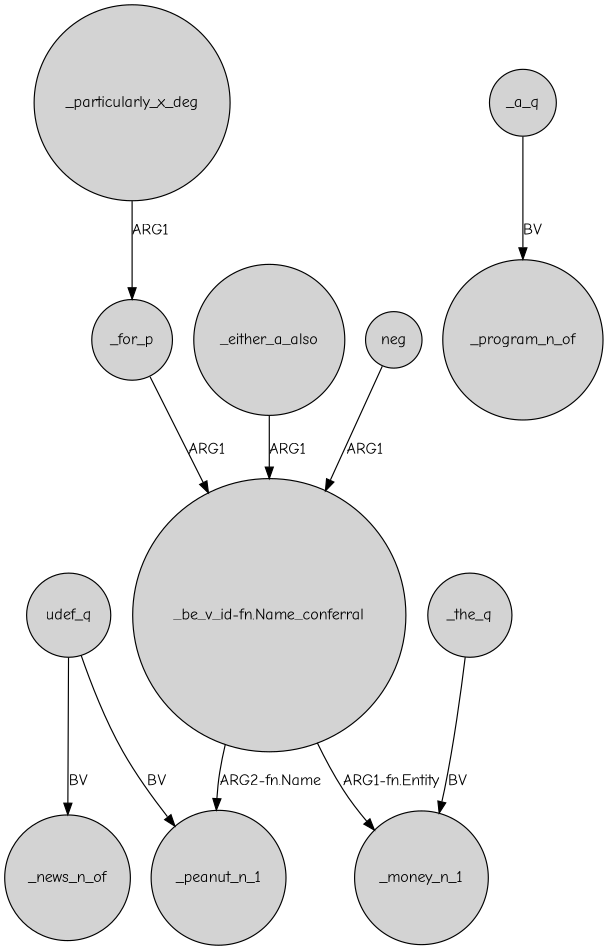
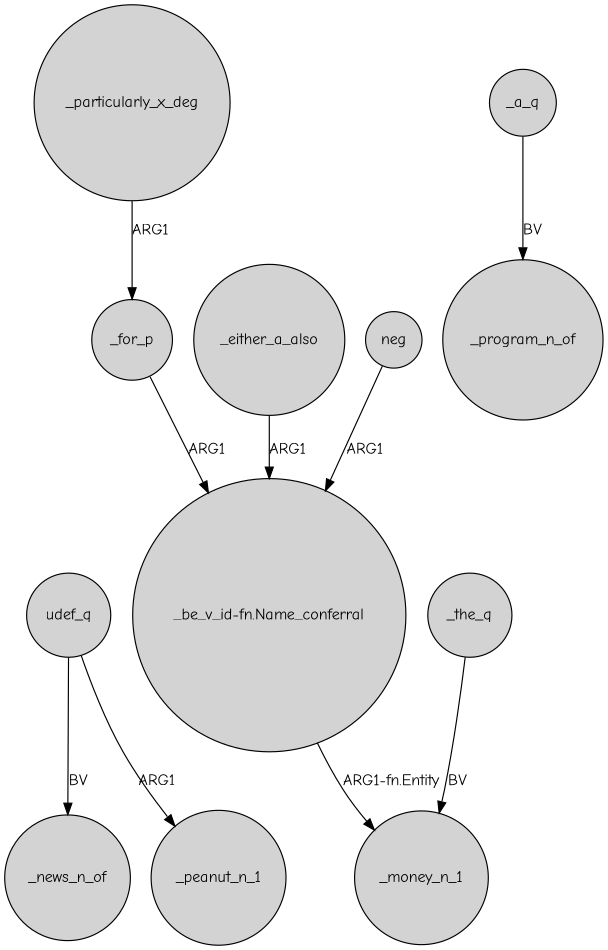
edge "_be_v_id-fn.Name_conferral" -> "_peanut_n_1": removed, label "ARG2-fn.Name"
edge "udef_q" -> "_peanut_n_1": label "BV" -> "ARG1"
